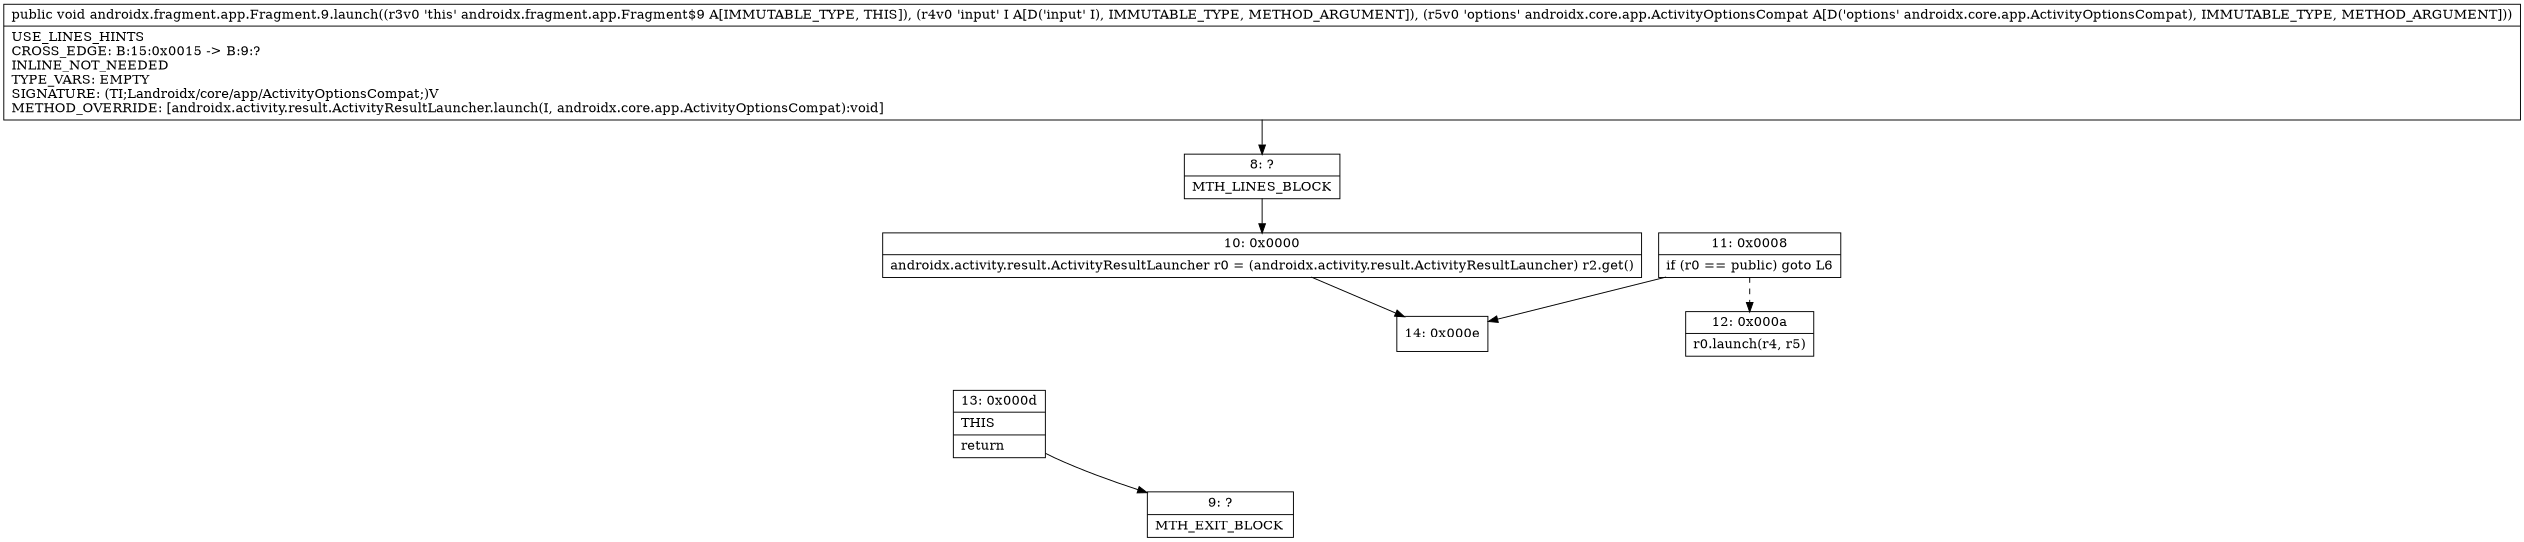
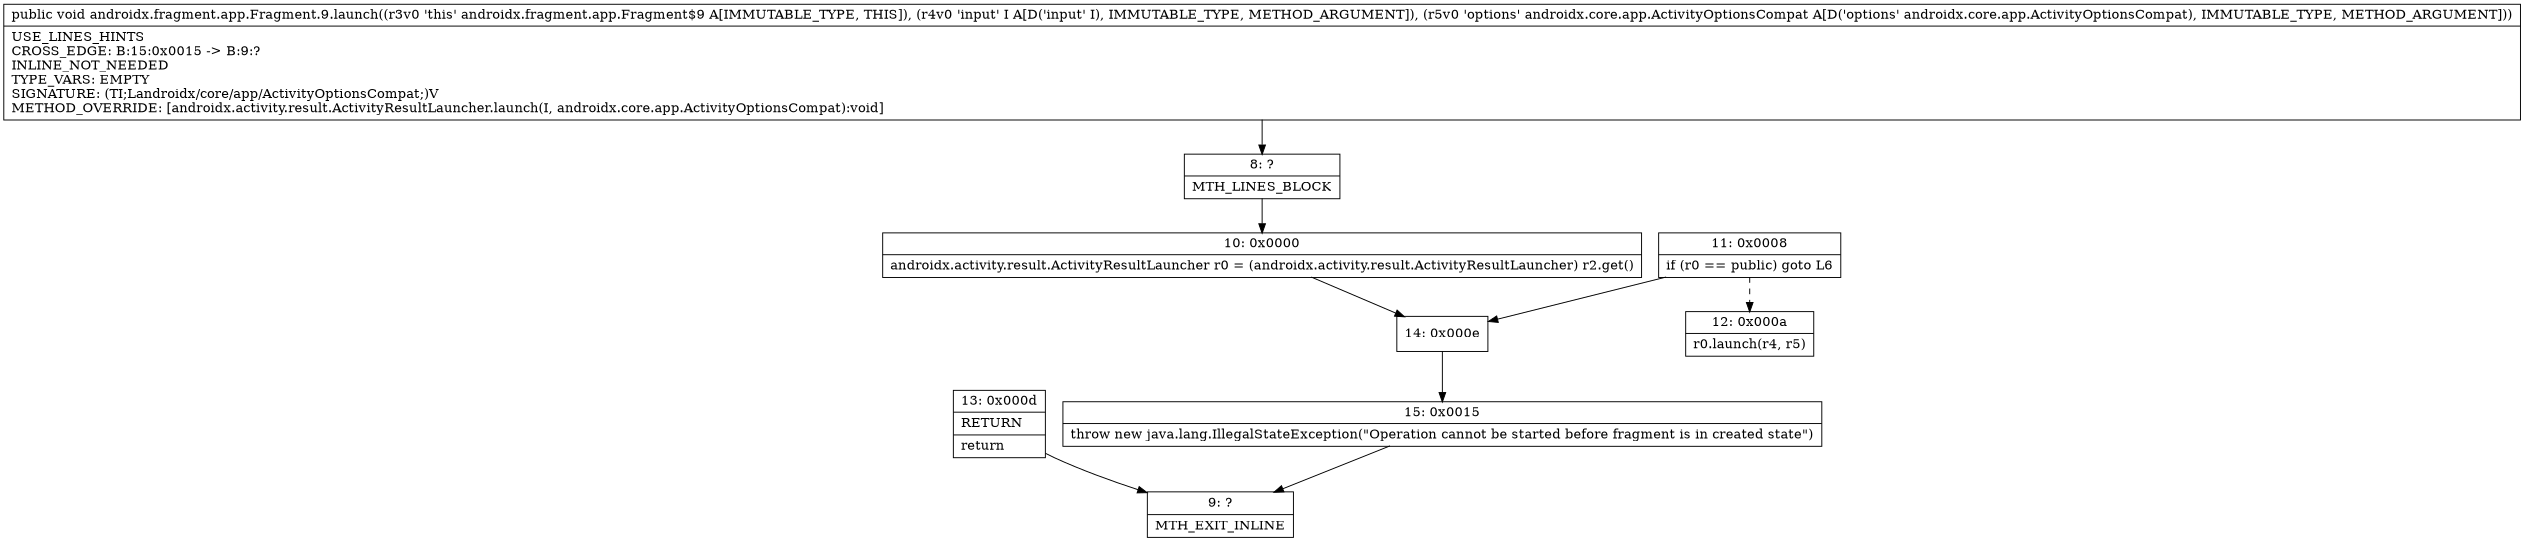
node "13: 0x000d": text "THIS" -> "RETURN"
node "15: 0x0015": added
node "9: ?": text "MTH_EXIT_BLOCK" -> "MTH_EXIT_INLINE"
